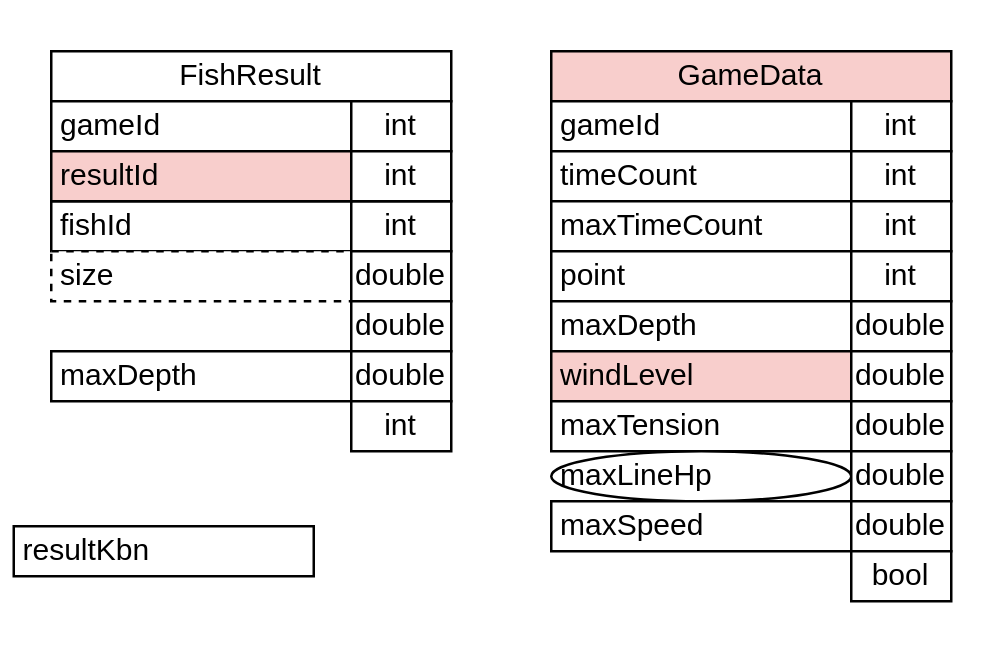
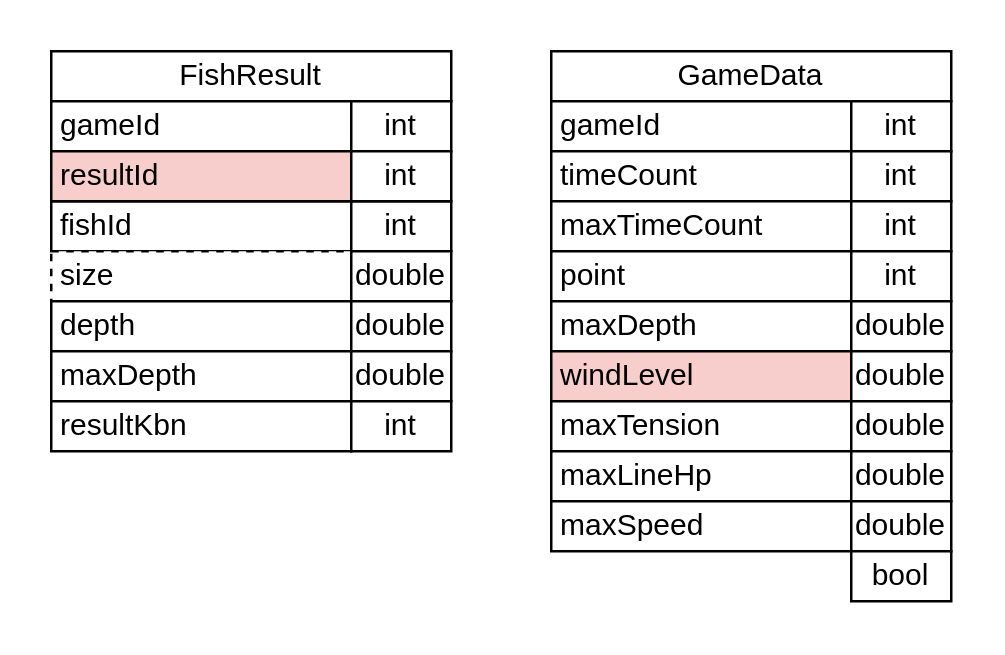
node "GameData": fillcolor #f8cecc -> #ffffff
node "depth": added
node "maxLineHp": shape ellipse -> rectangle
node "resultKbn": moved (164, 551) -> (201, 426)
